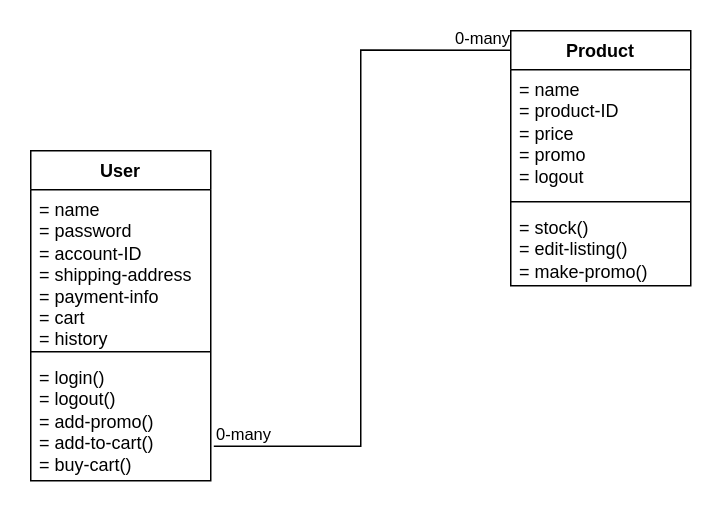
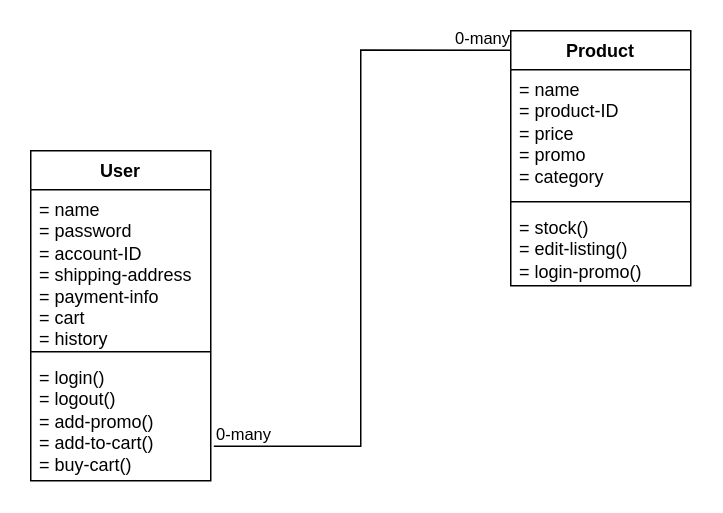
node "= name = product-ID = price = promo = logout": label "= name = product-ID = price = promo = logout" -> "= name = product-ID = price = promo = category"
node "= stock() = edit-listing() = make-promo()": label "= stock() = edit-listing() = make-promo()" -> "= stock() = edit-listing() = login-promo()"
